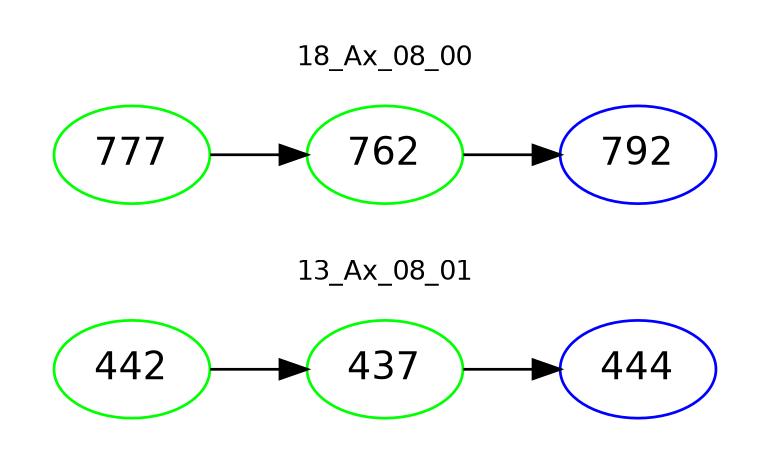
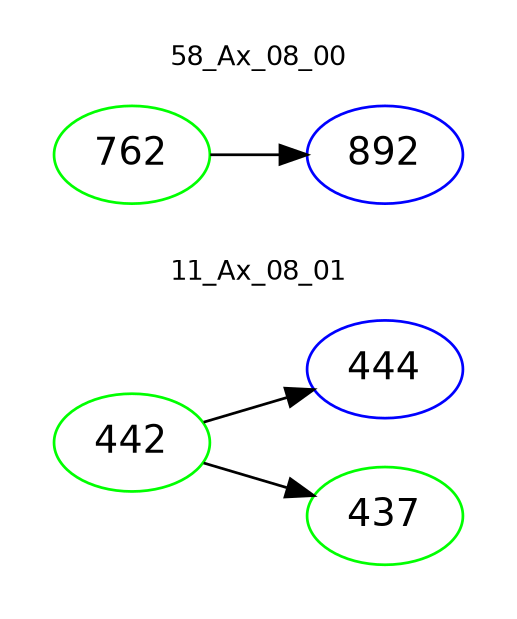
cluster "18_Ax_08_00": label "18_Ax_08_00" -> "58_Ax_08_00"
node "777": removed
node "792": label "792" -> "892"
cluster "13_Ax_08_01": label "13_Ax_08_01" -> "11_Ax_08_01"
edge "437" -> "444": now "442" -> "444"
